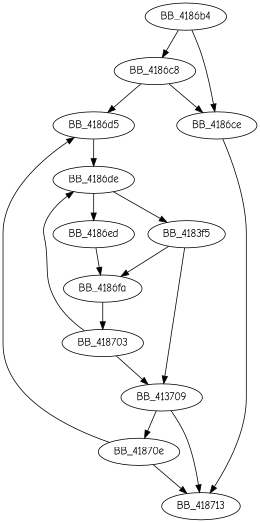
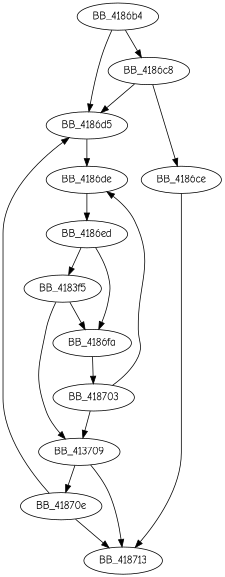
edge "BB_4186b4" -> "BB_4186ce": now "BB_4186b4" -> "BB_4186d5"
edge "BB_4186de" -> "BB_4183f5": now "BB_4186ed" -> "BB_4183f5"
